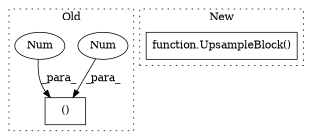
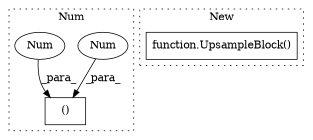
cluster "Old": label "Old" -> "Num"
